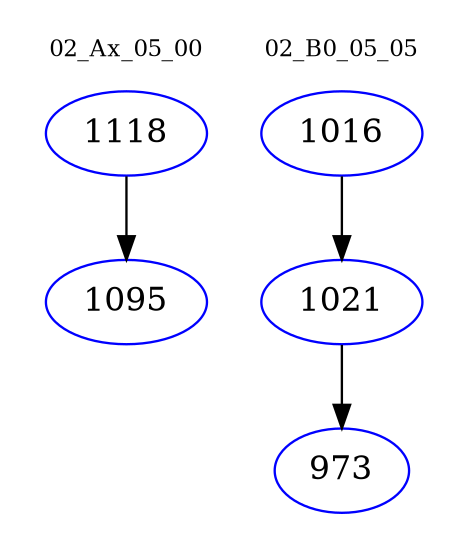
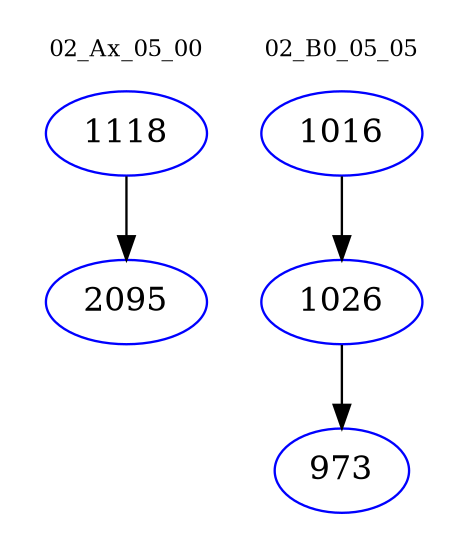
node "1095": label "1095" -> "2095"
node "1021": label "1021" -> "1026"
